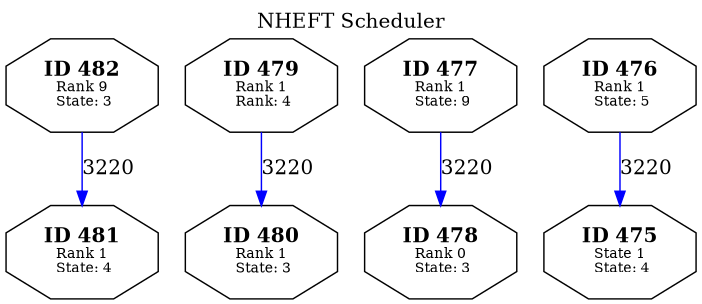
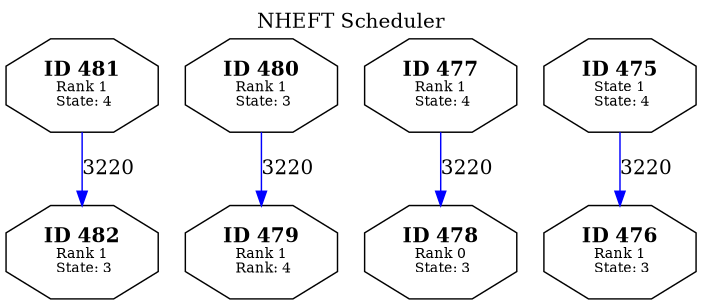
node "ID 482": text "Rank 9" -> "Rank 1"
node "ID 477": text "State: 9" -> "State: 4"
node "ID 476": text "State: 5" -> "State: 3"
edge "ID 482" -> "ID 481": reversed
edge "ID 479" -> "ID 480": reversed
edge "ID 476" -> "ID 475": reversed
